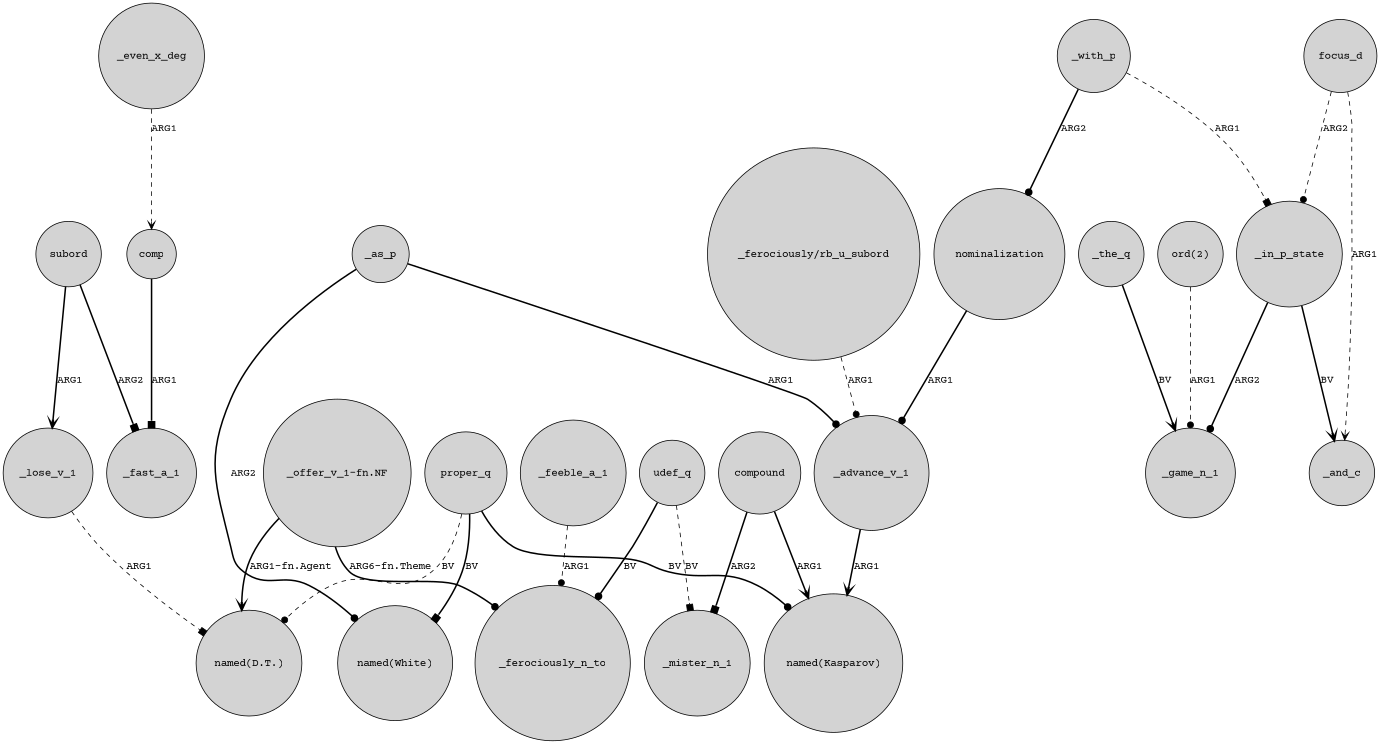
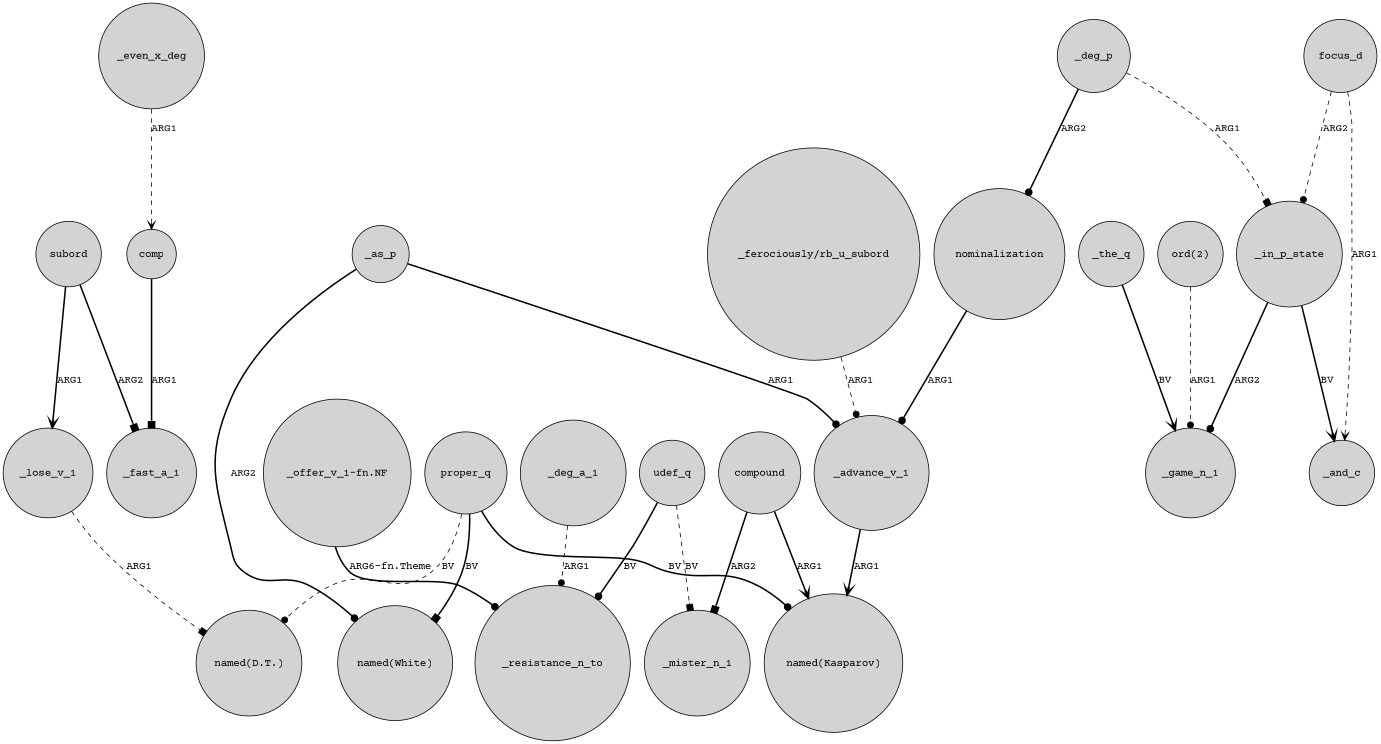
node "_with_p": label "_with_p" -> "_deg_p"
node "_feeble_a_1": label "_feeble_a_1" -> "_deg_a_1"
edge "_offer_v_1-fn.NF" -> "named(D.T.)": removed, label "ARG1-fn.Agent"
node "_ferociously_n_to": label "_ferociously_n_to" -> "_resistance_n_to"
